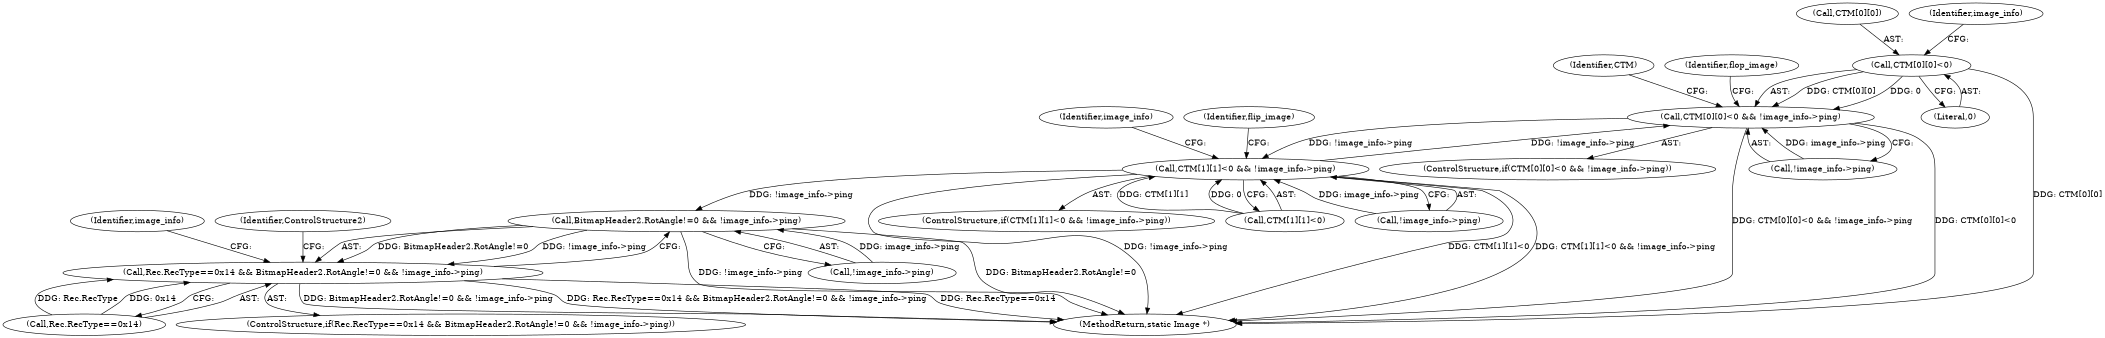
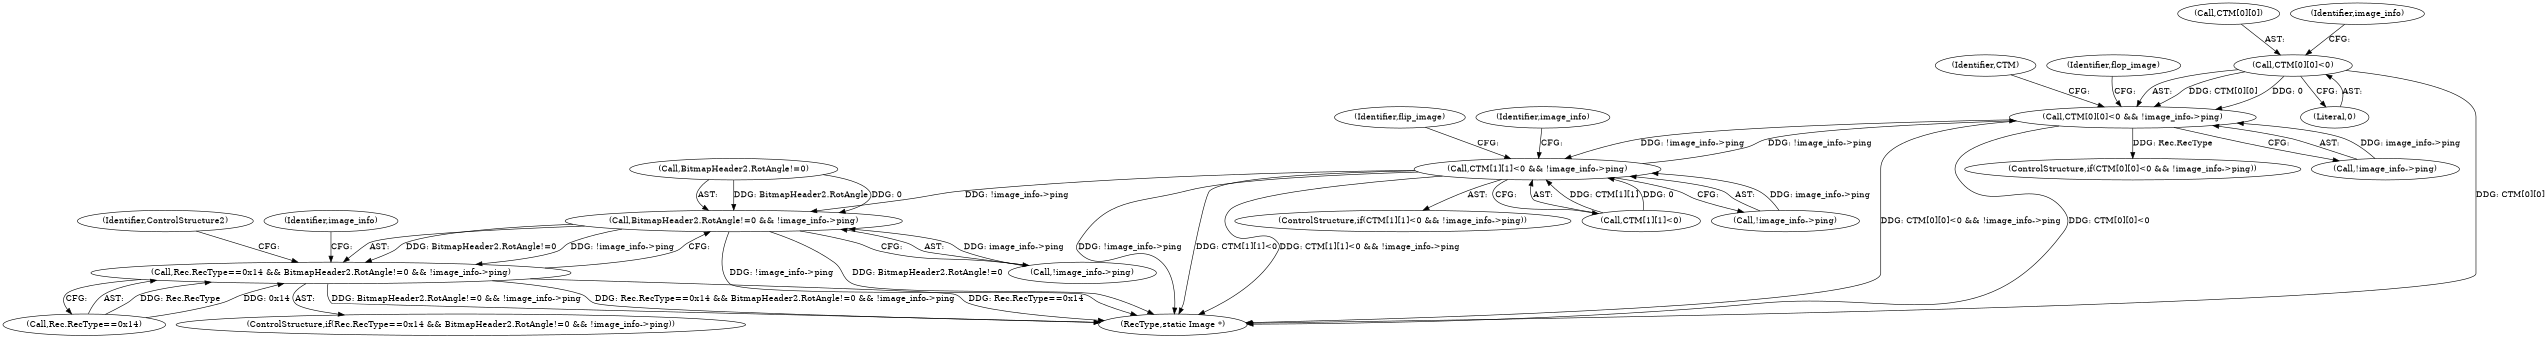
edge "(Call,CTM[0][0]<0 && !image_info->ping)" -> "(ControlStructure,if(CTM[0][0]<0 && !image_info->ping))": label "AST: " -> "DDG: Rec.RecType"
node "(Call,BitmapHeader2.RotAngle!=0)": added
node "(MethodReturn,static Image *)": label "(MethodReturn,static Image *)" -> "(RecType,static Image *)"
